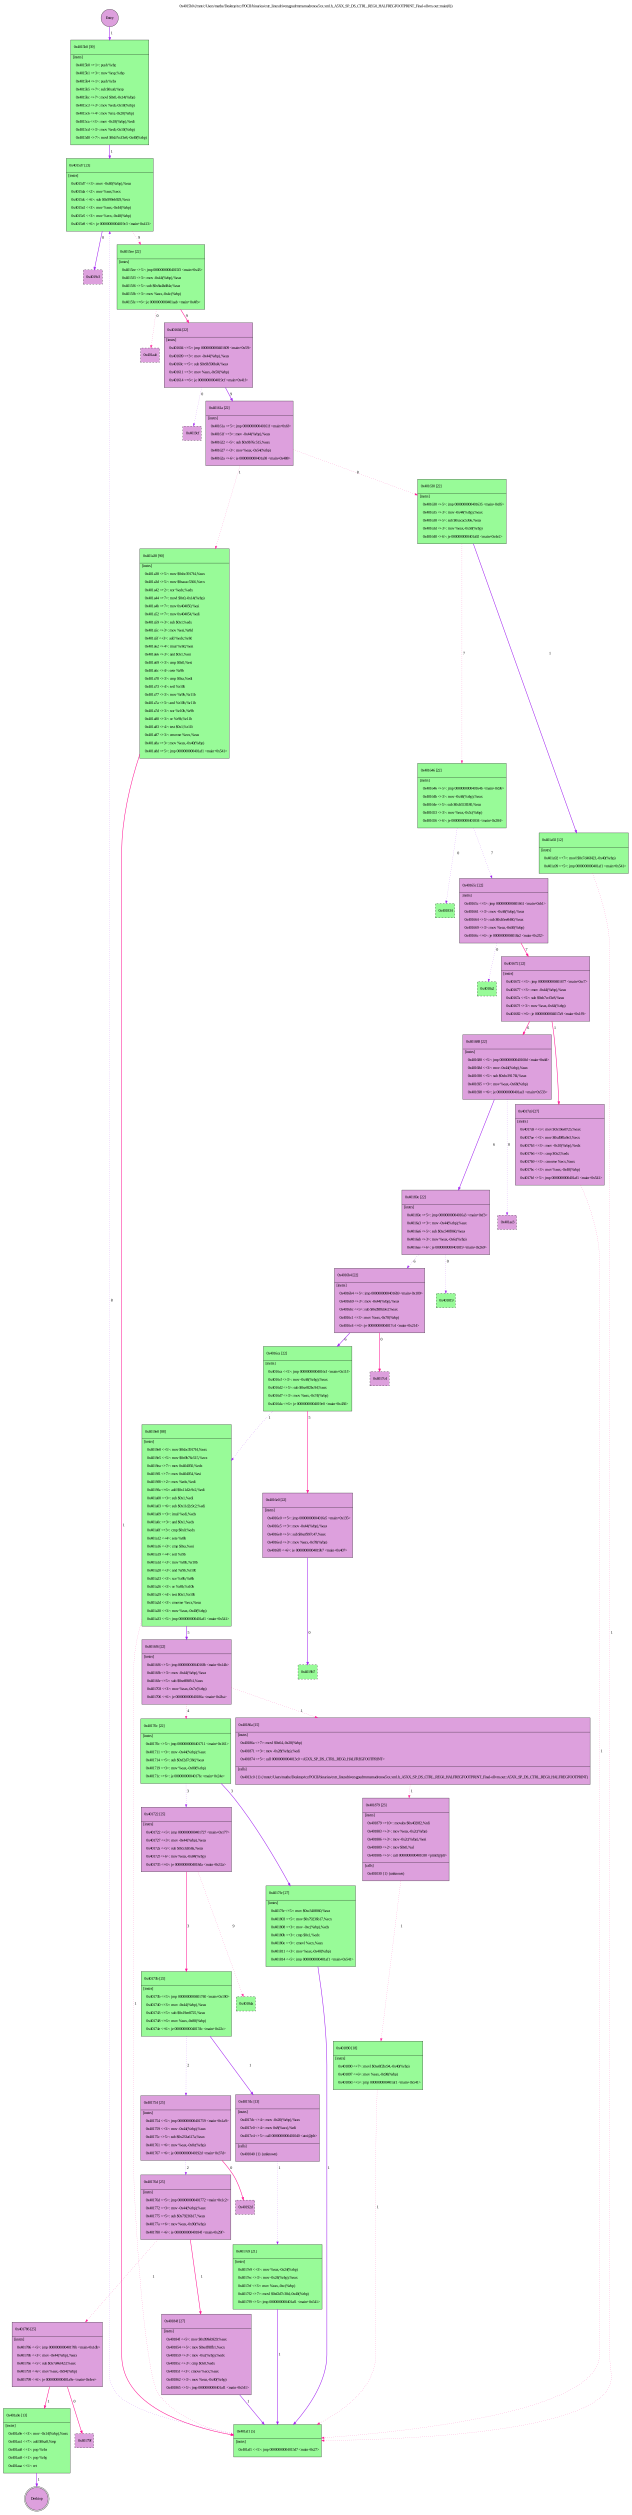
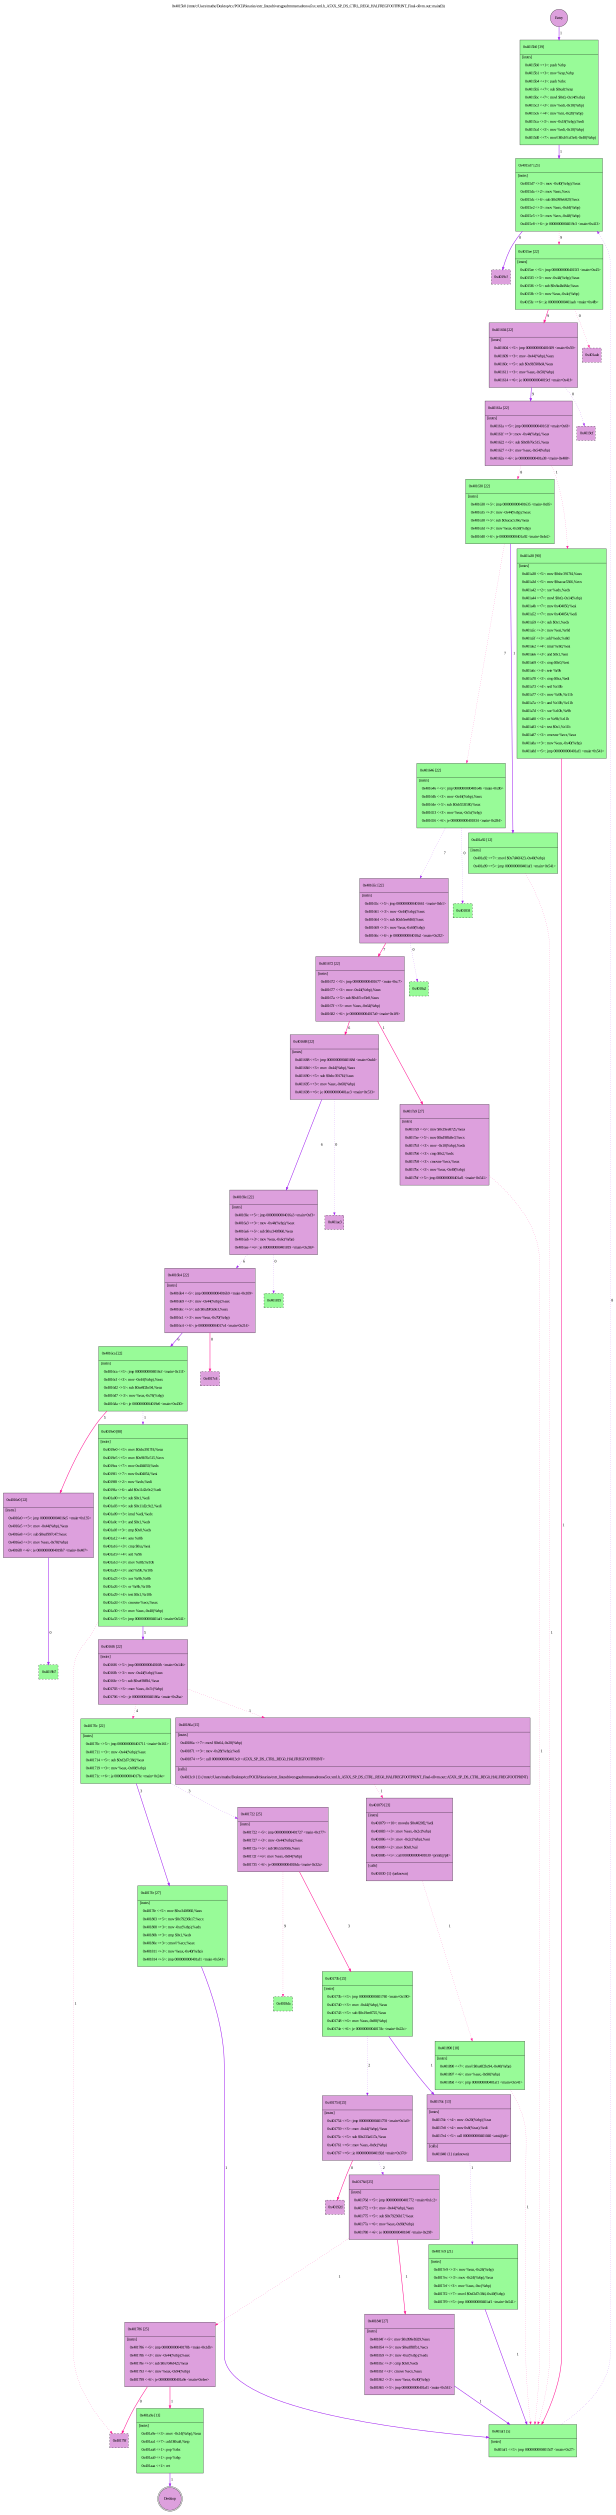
edge "0x4019e0 [88]" -> "0x401af1 [5]": now "0x4019e0 [88]" -> "0x40179f"
